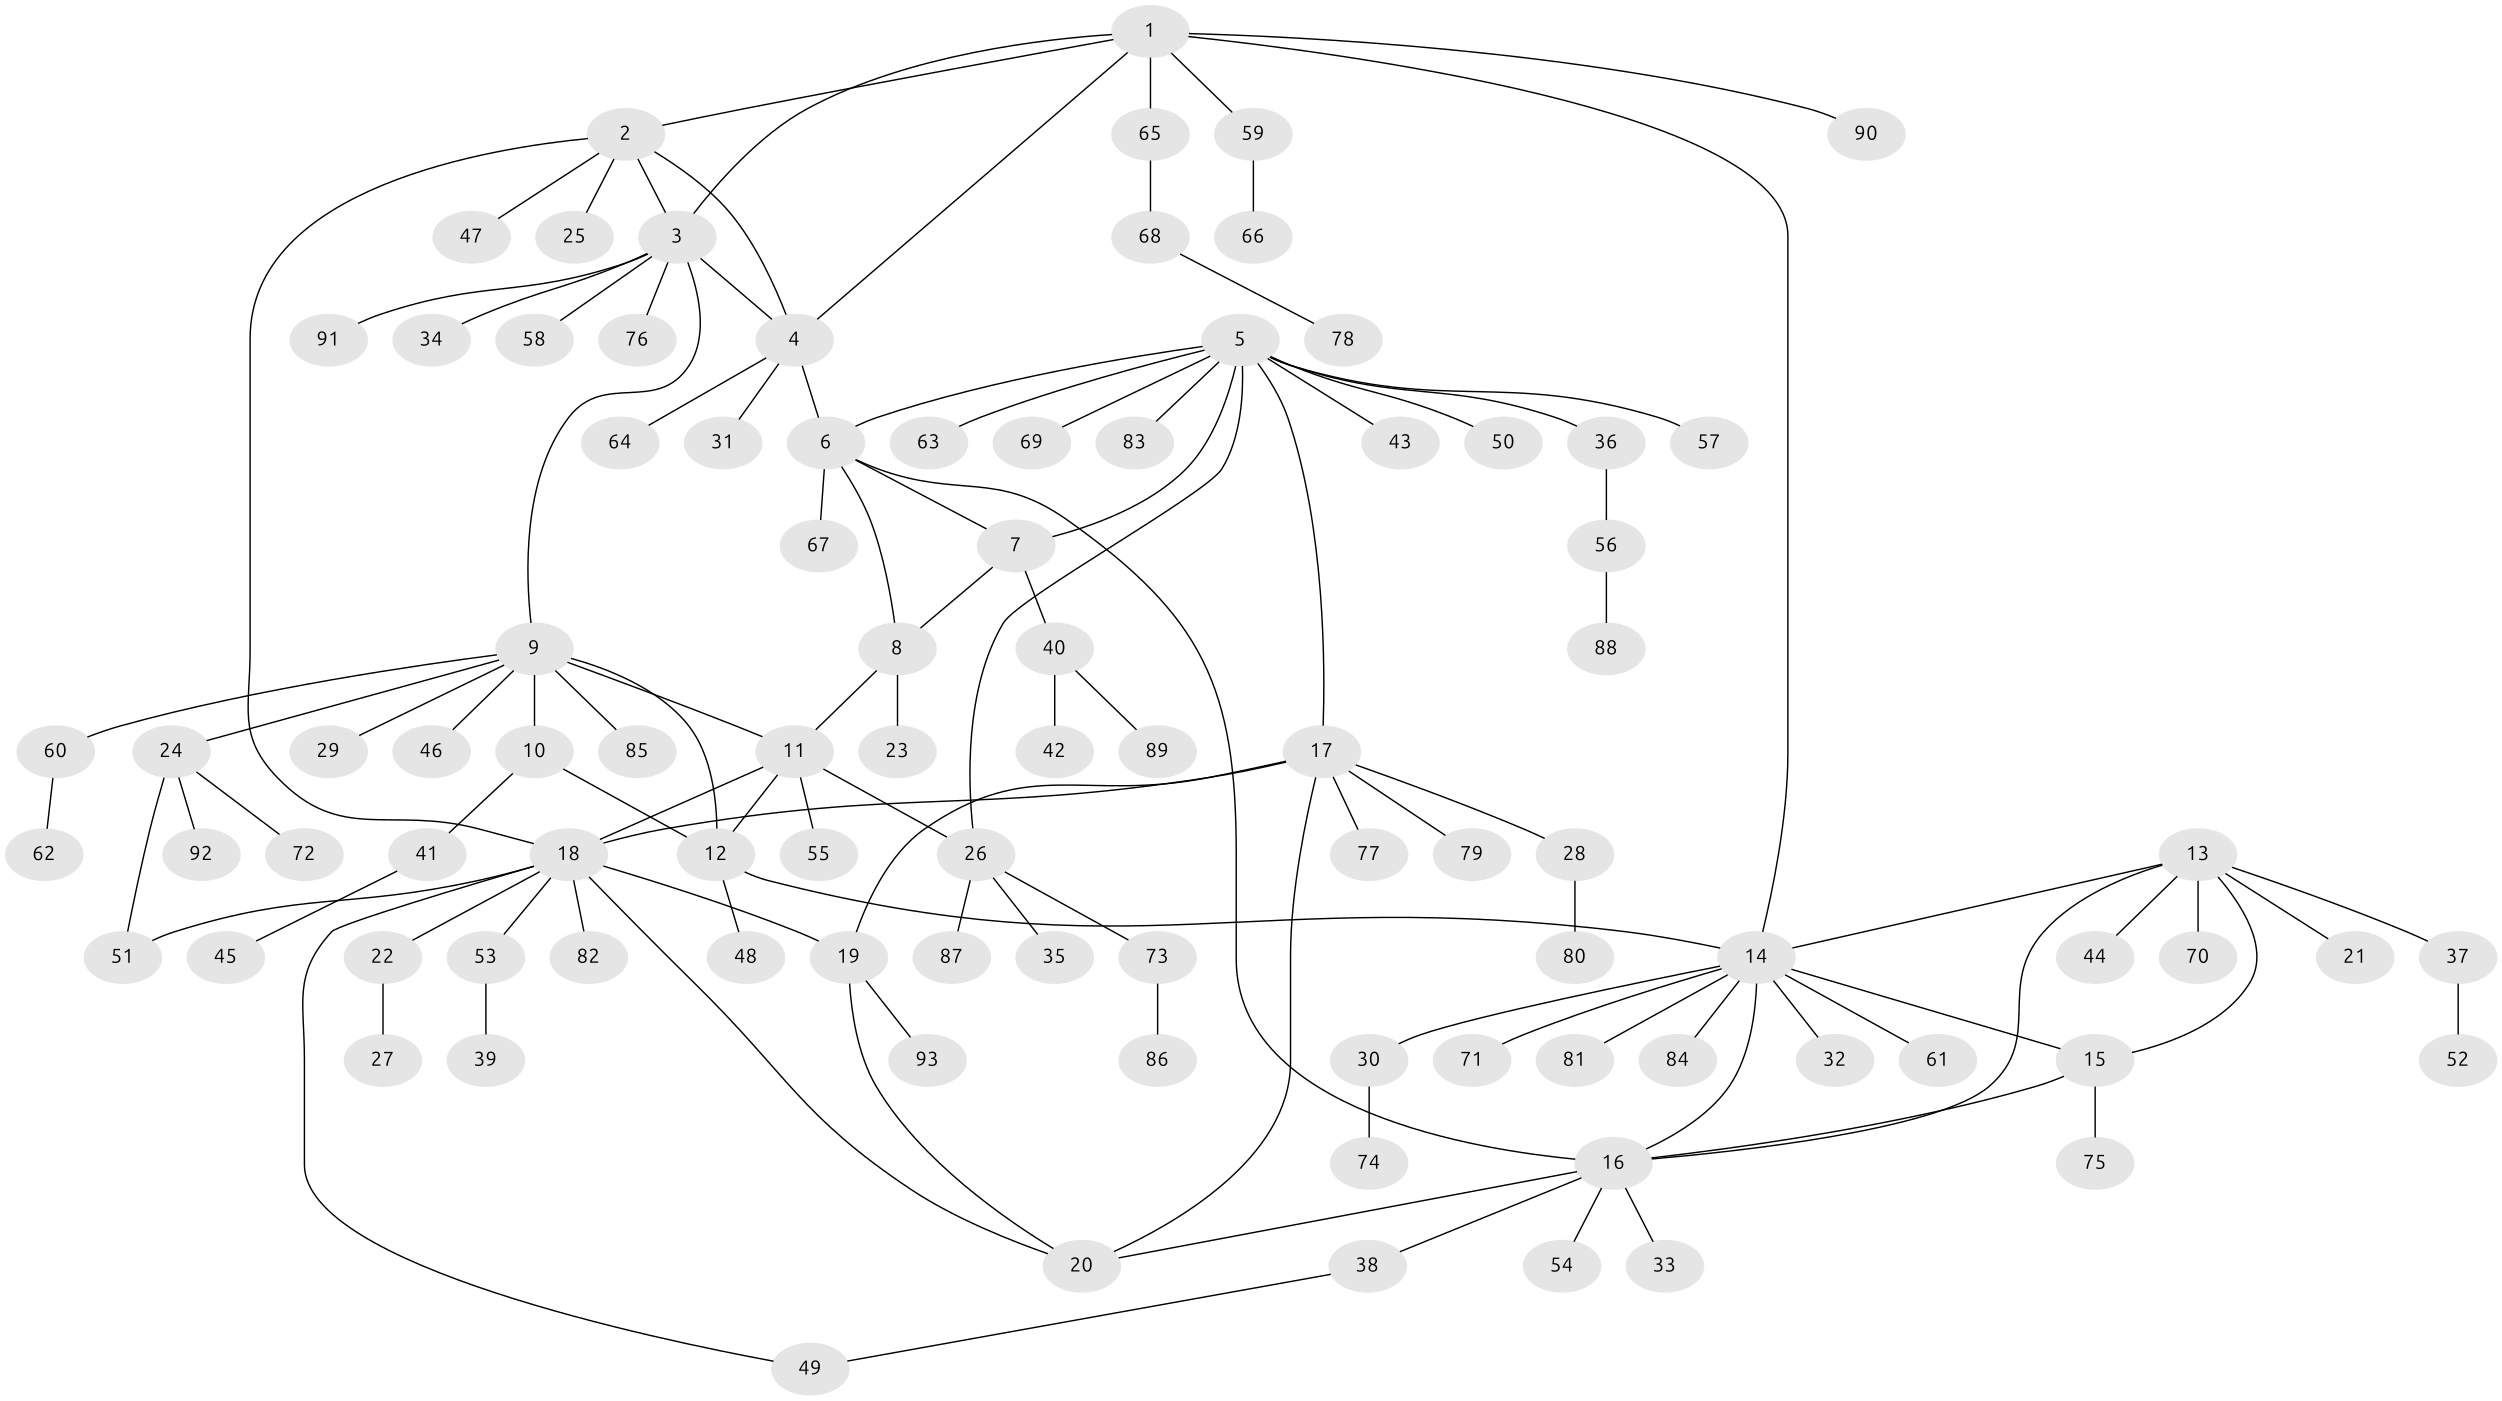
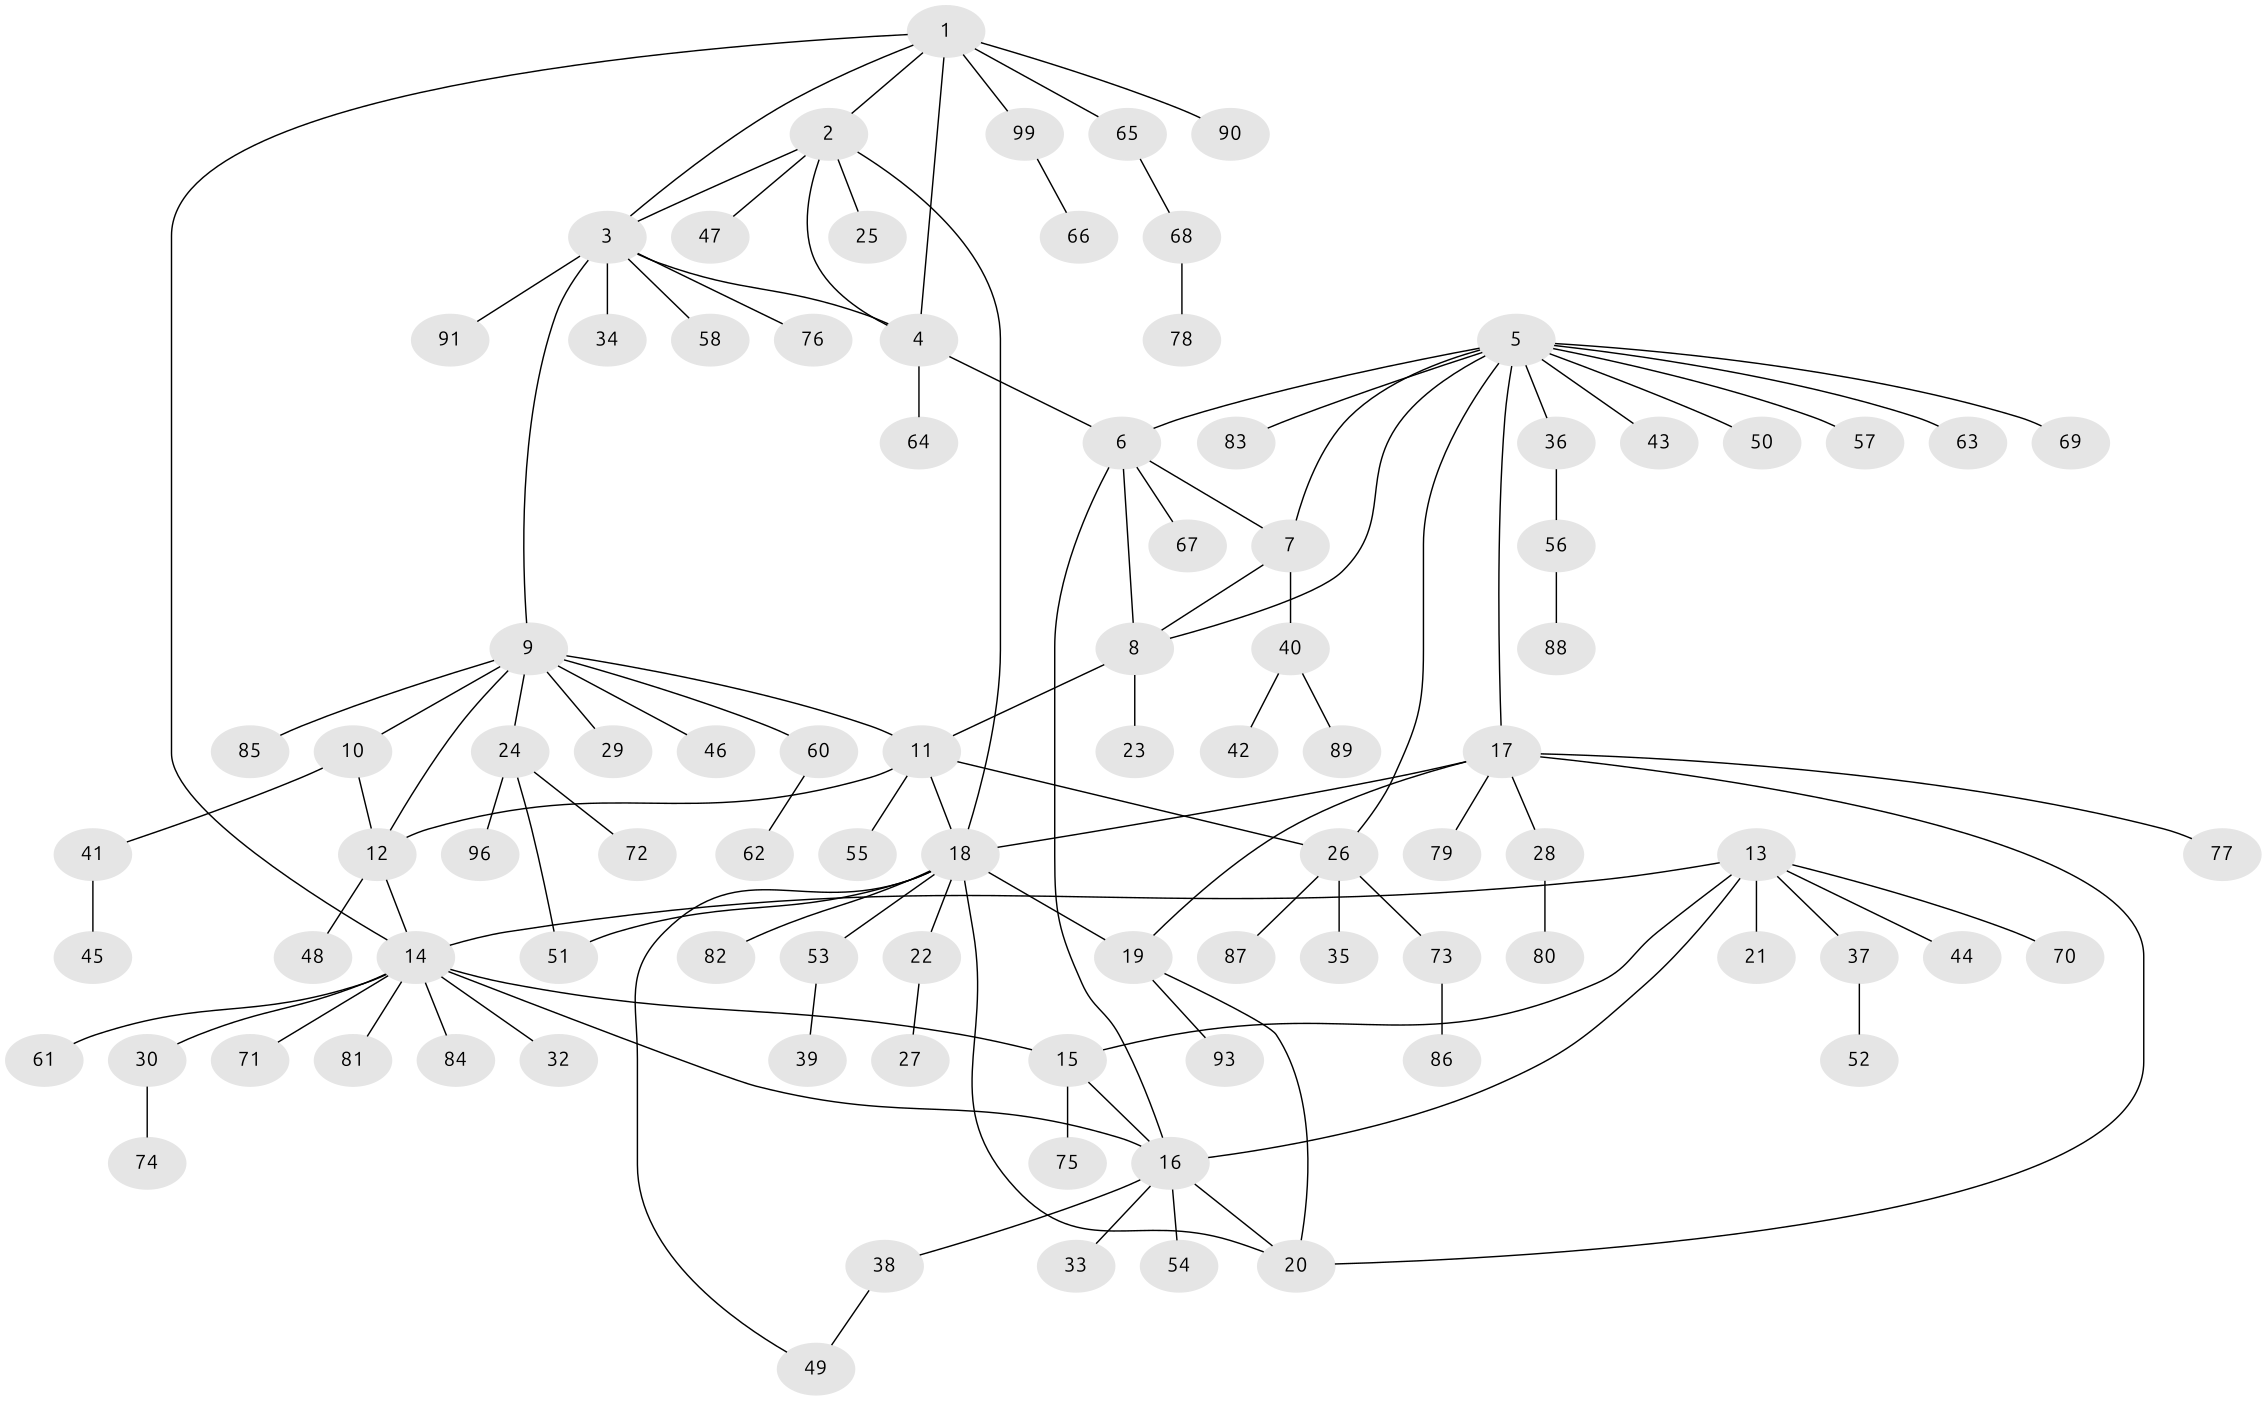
node "59": label "59" -> "99"
node "31": removed
edge "5" -- "8": added
node "92": label "92" -> "96"
